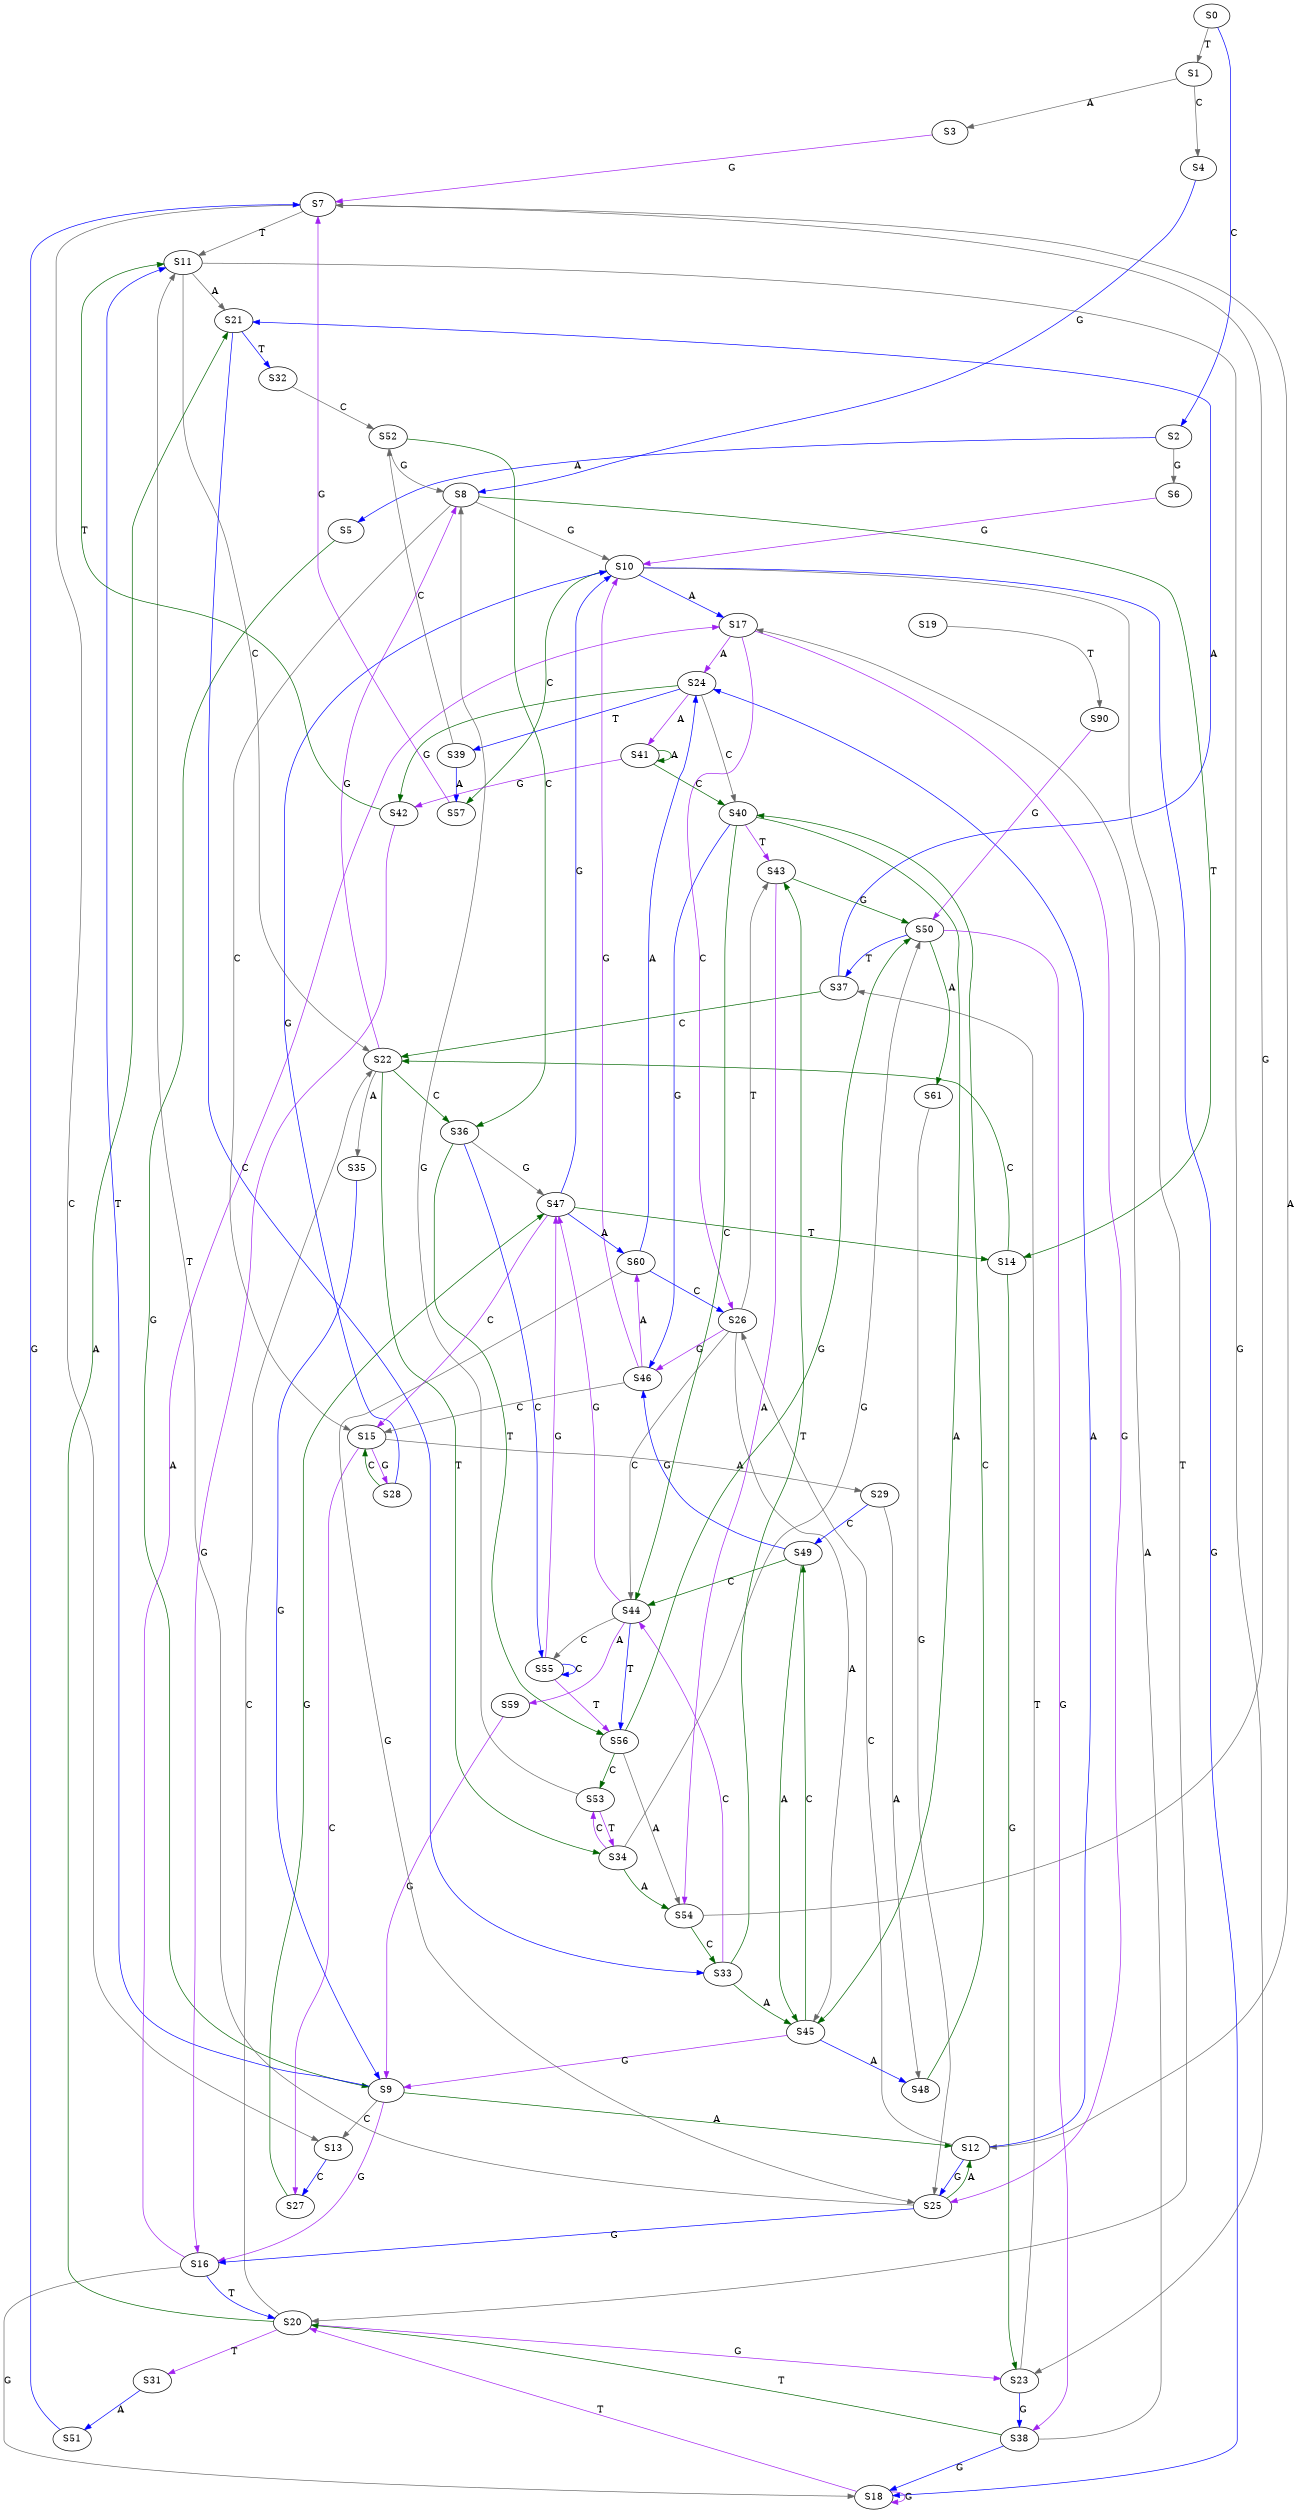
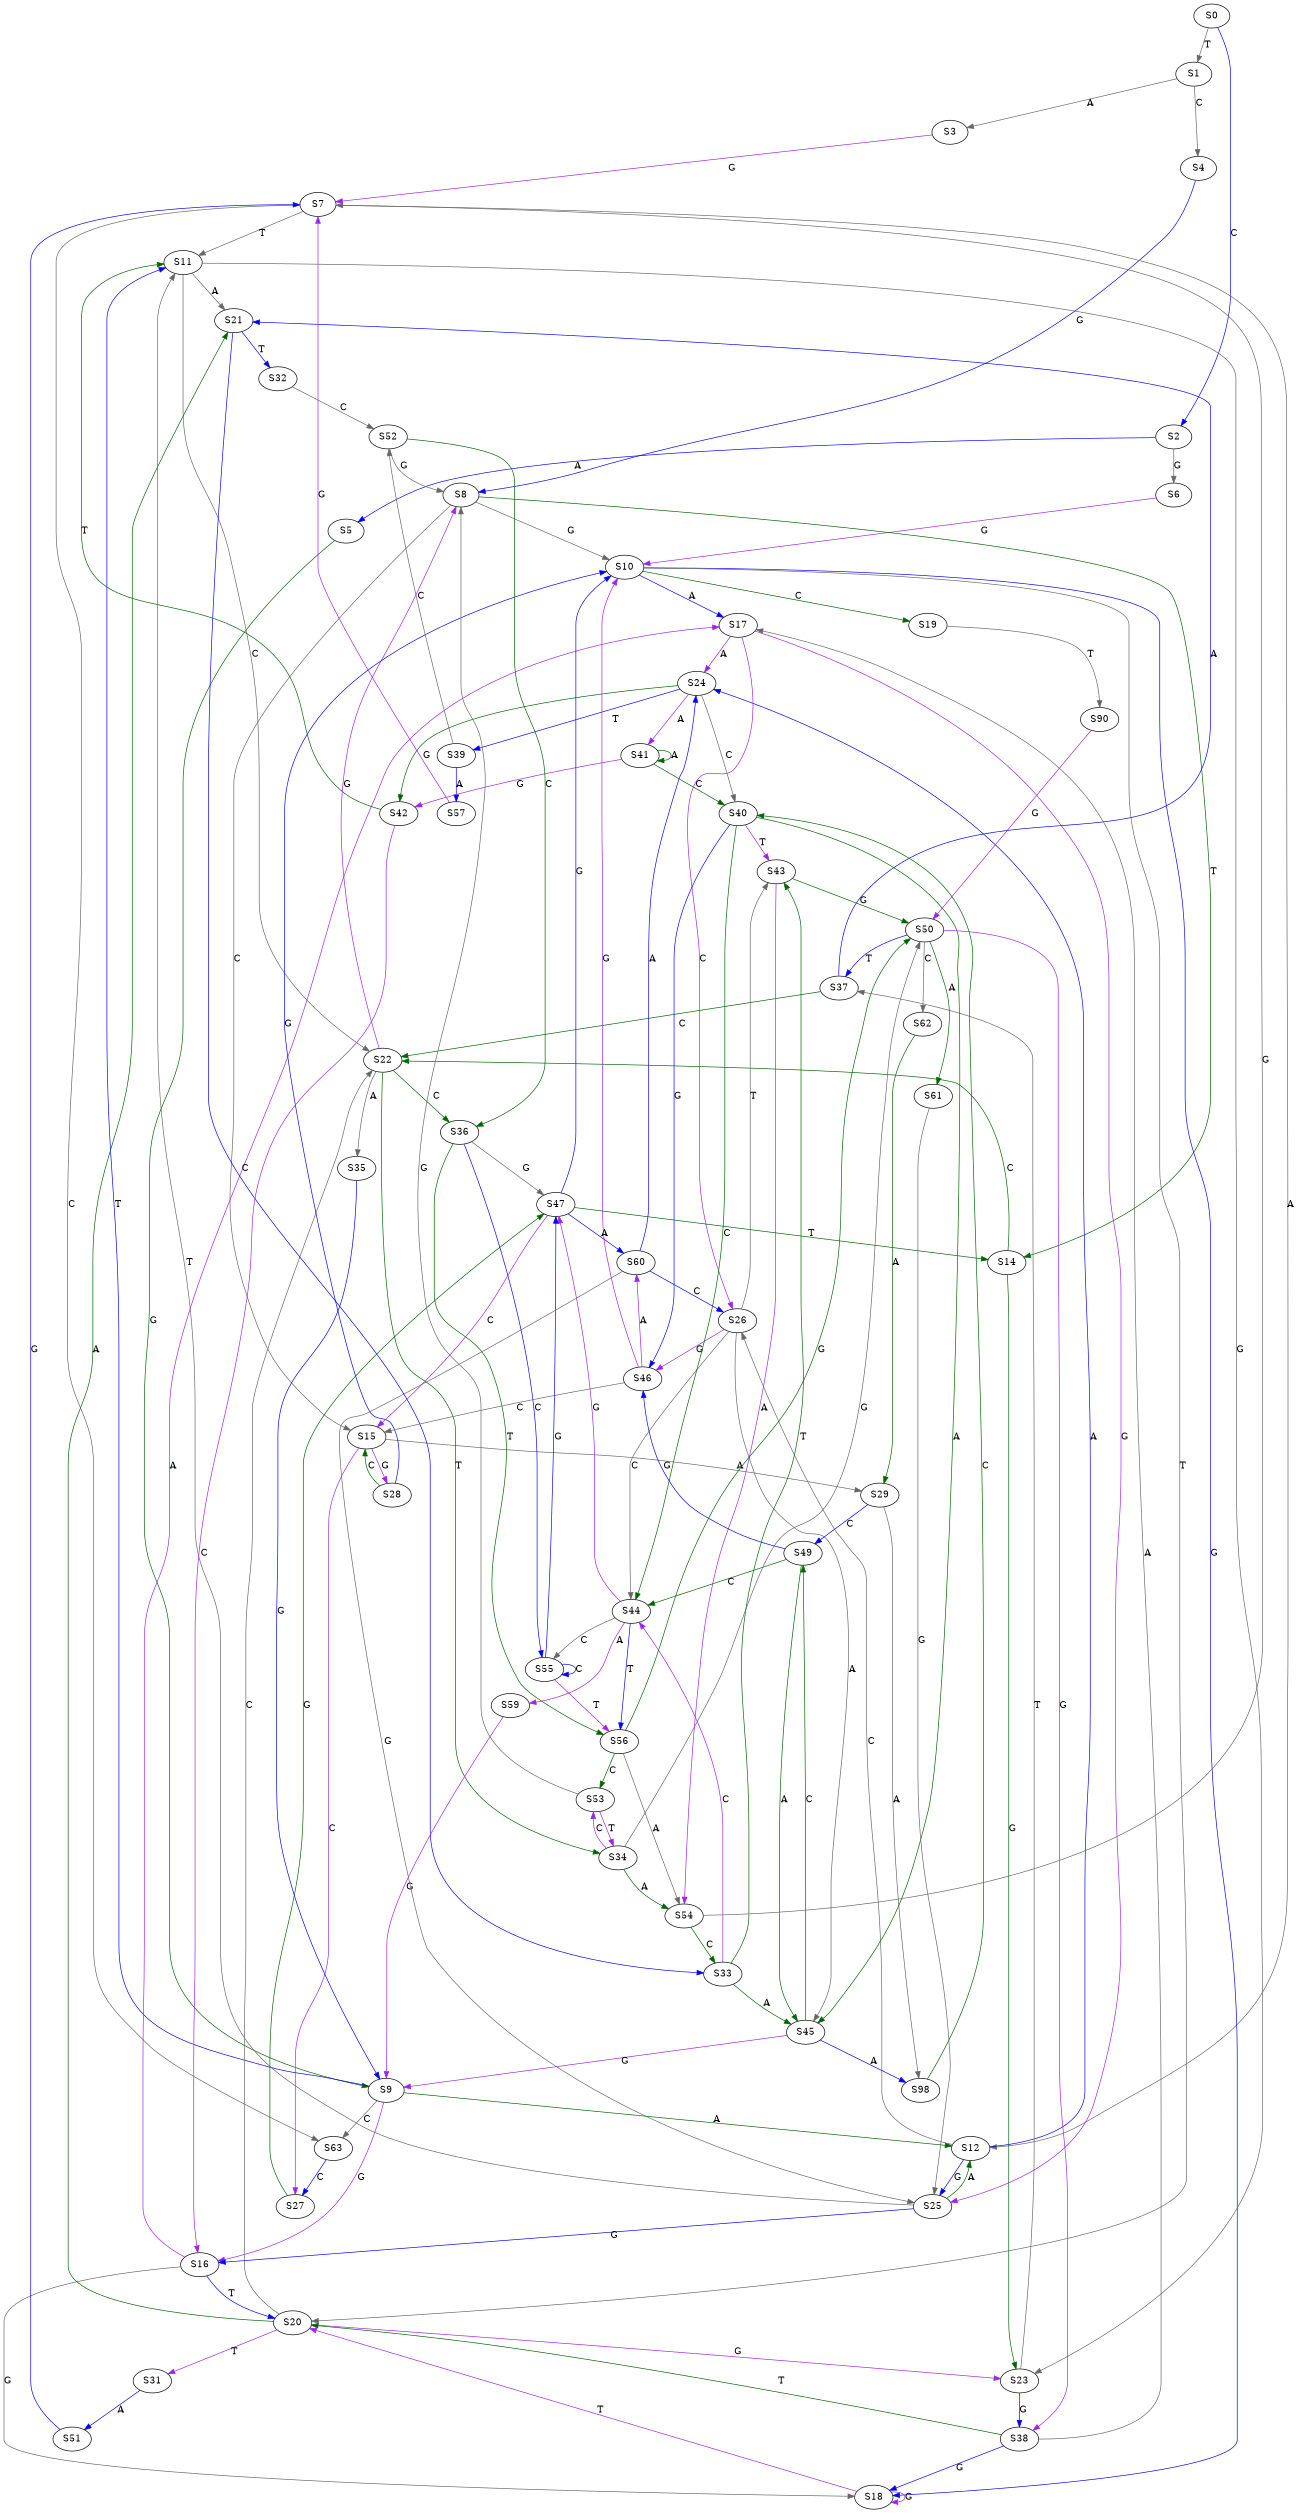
edge "S10" -> "S57": now "S10" -> "S19"
node "S62": added
edge "S55" -> "S47": color purple -> blue
edge "S42" -> "S16": label "G" -> "C"
node "S48": label "S48" -> "S98"
node "S13": label "S13" -> "S63"
